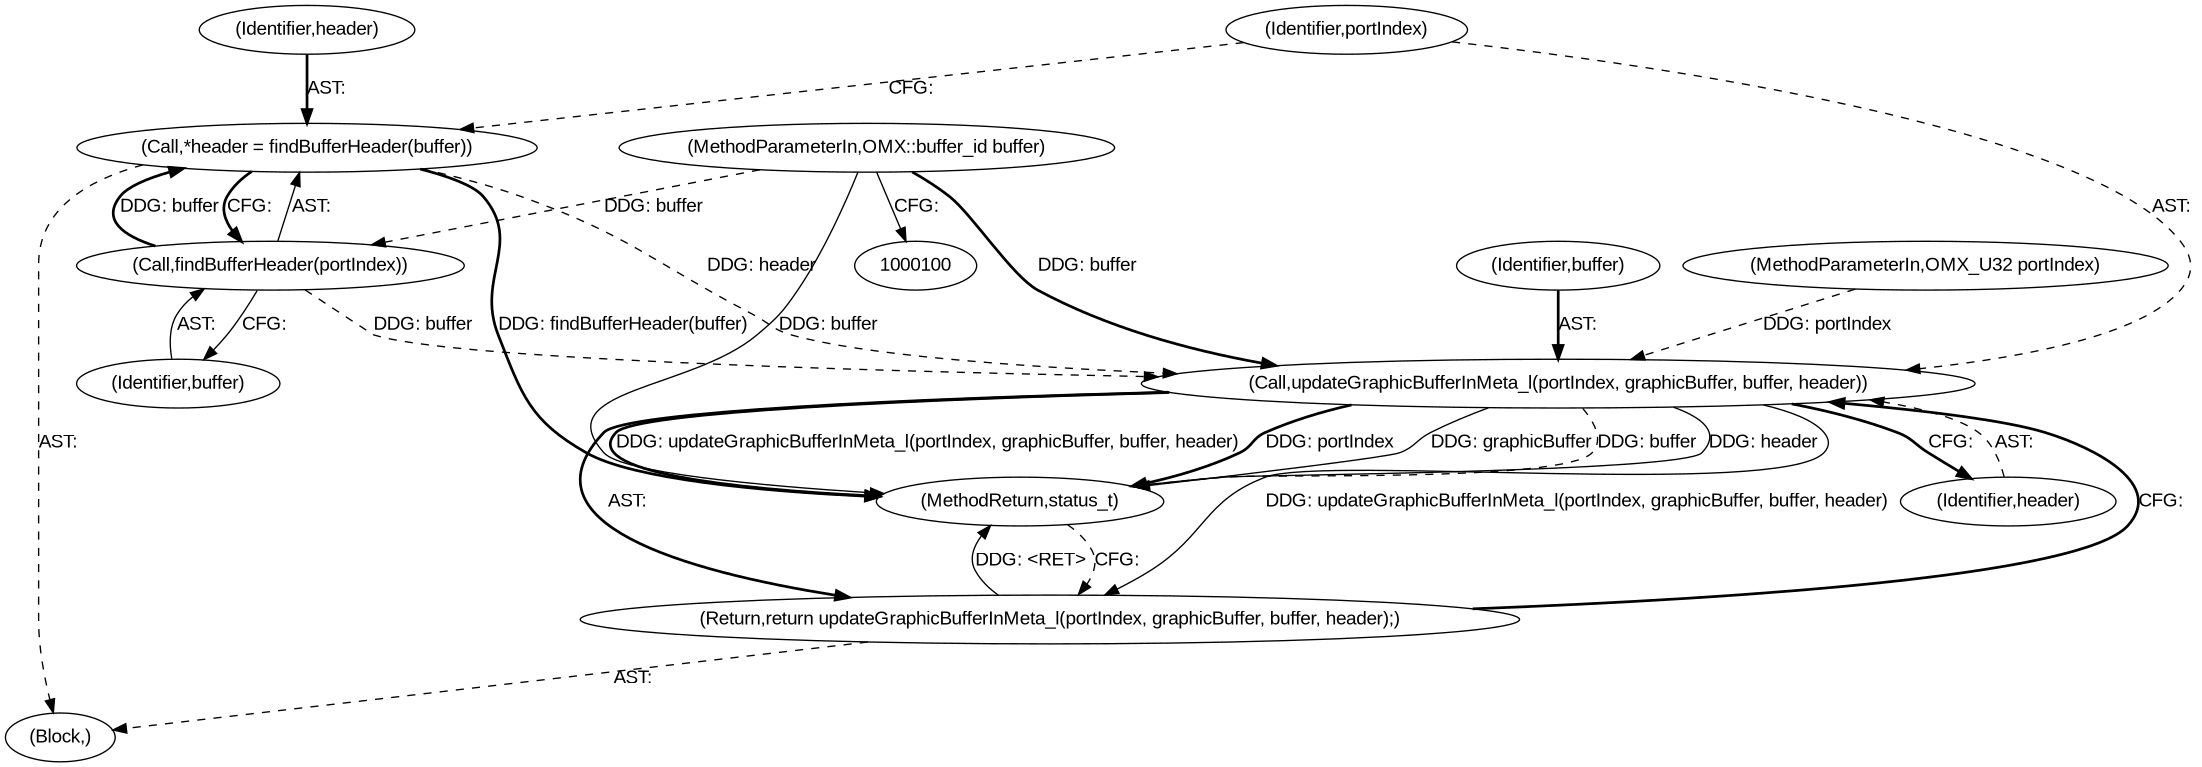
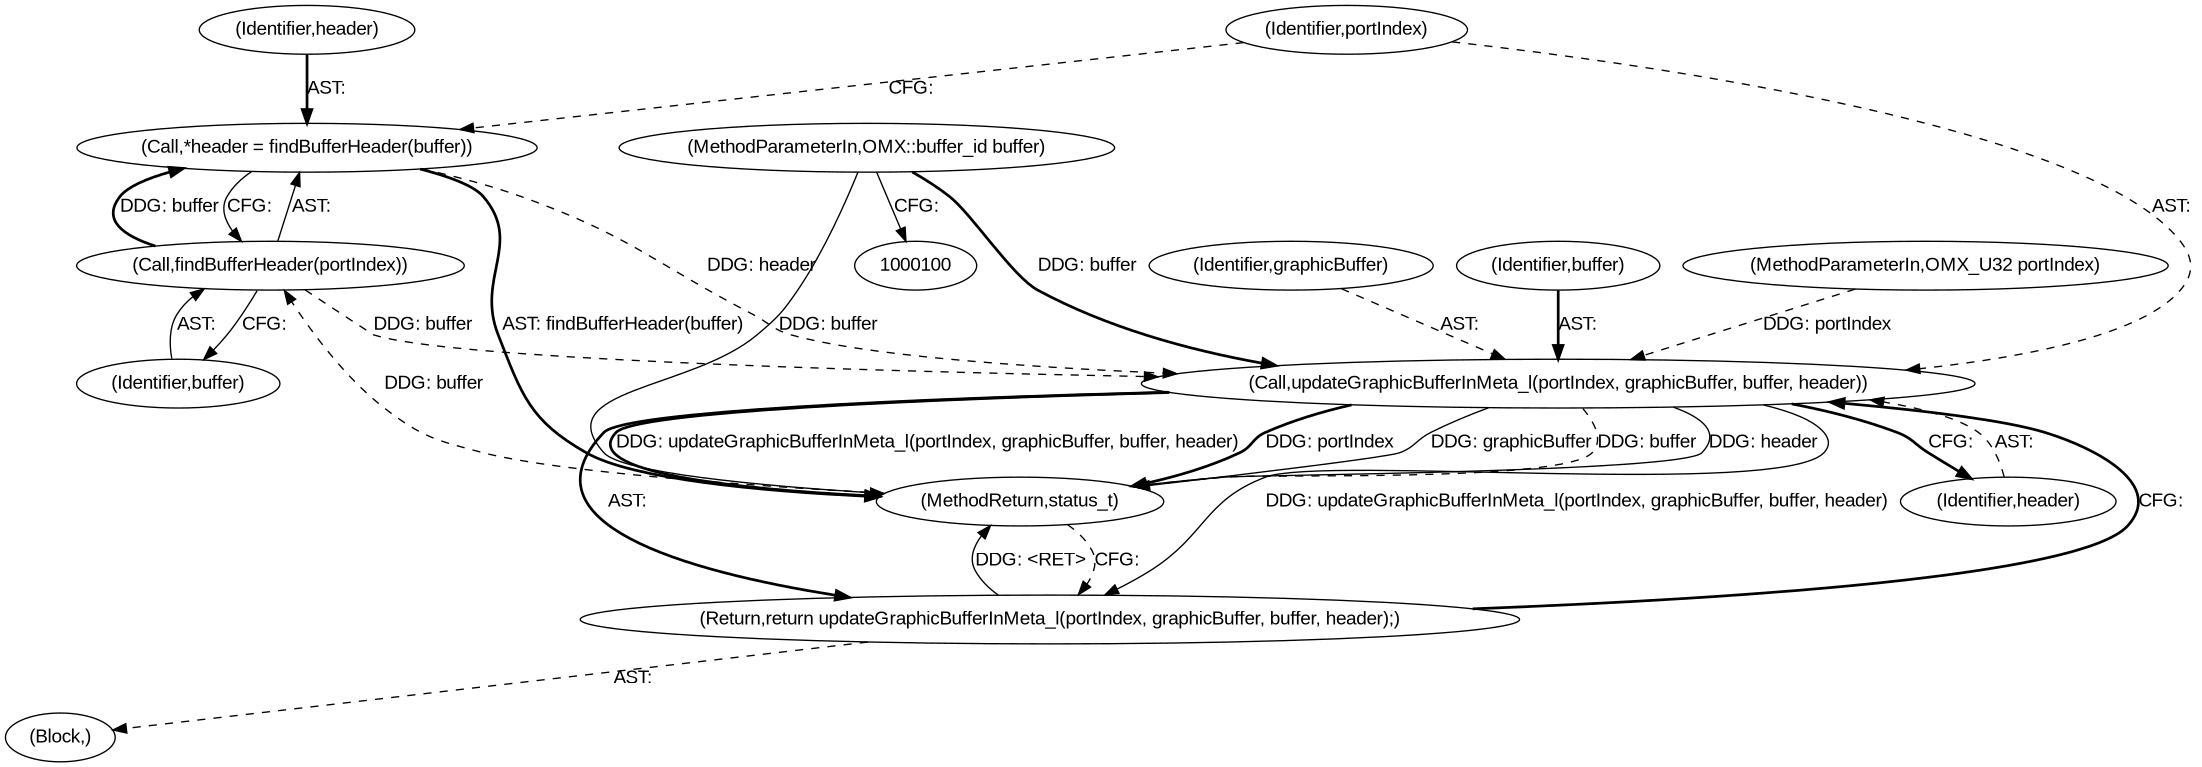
edge "(Call,*header = findBufferHeader(buffer))" -> "(Call,findBufferHeader(portIndex))": style bold -> solid
edge "(MethodParameterIn,OMX::buffer_id buffer)" -> "(Call,findBufferHeader(portIndex))": now "(MethodReturn,status_t)" -> "(Call,findBufferHeader(portIndex))"
node "(Identifier,graphicBuffer)": added
edge "(Call,*header = findBufferHeader(buffer))" -> "(MethodReturn,status_t)": label "DDG: findBufferHeader(buffer)" -> "AST: findBufferHeader(buffer)"
edge "(Call,*header = findBufferHeader(buffer))" -> "(Block,)": removed, label "AST:"
